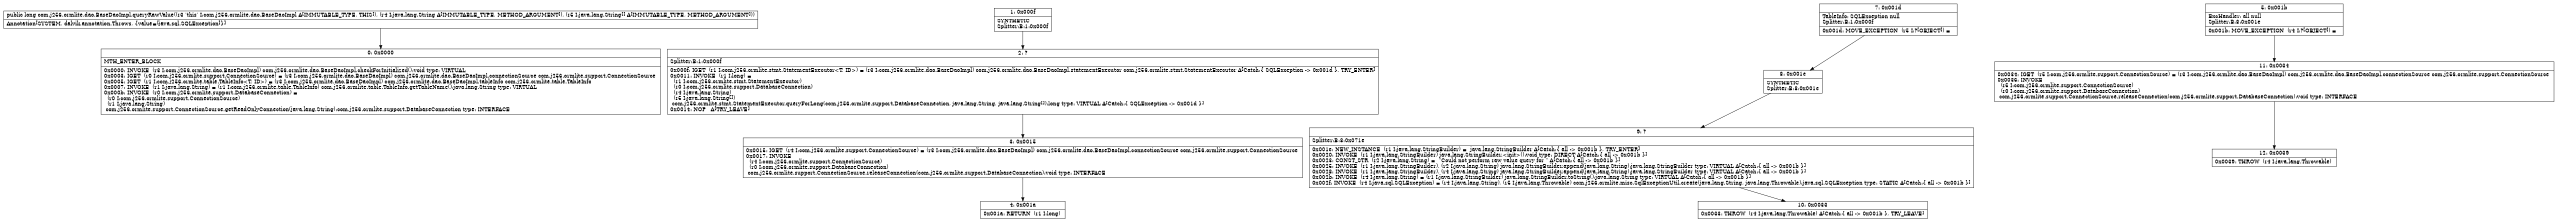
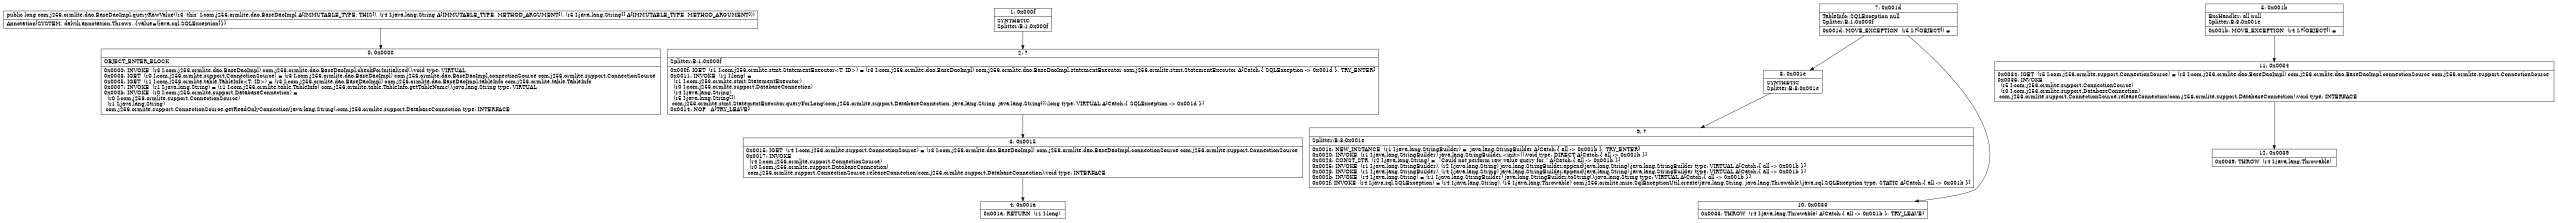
node "0: 0x0000": text "MTH_ENTER_BLOCK" -> "OBJECT_ENTER_BLOCK"
node "9: ?": text "Splitter:B:8:0x071e" -> "Splitter:B:8:0x001e"
edge "9: ?" -> "10: 0x0033": now "7: 0x001d" -> "10: 0x0033"
